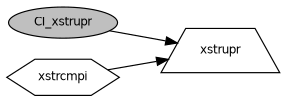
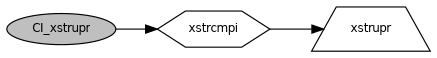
edge "CI_xstrupr" -> "xstrupr": now "CI_xstrupr" -> "xstrcmpi"
